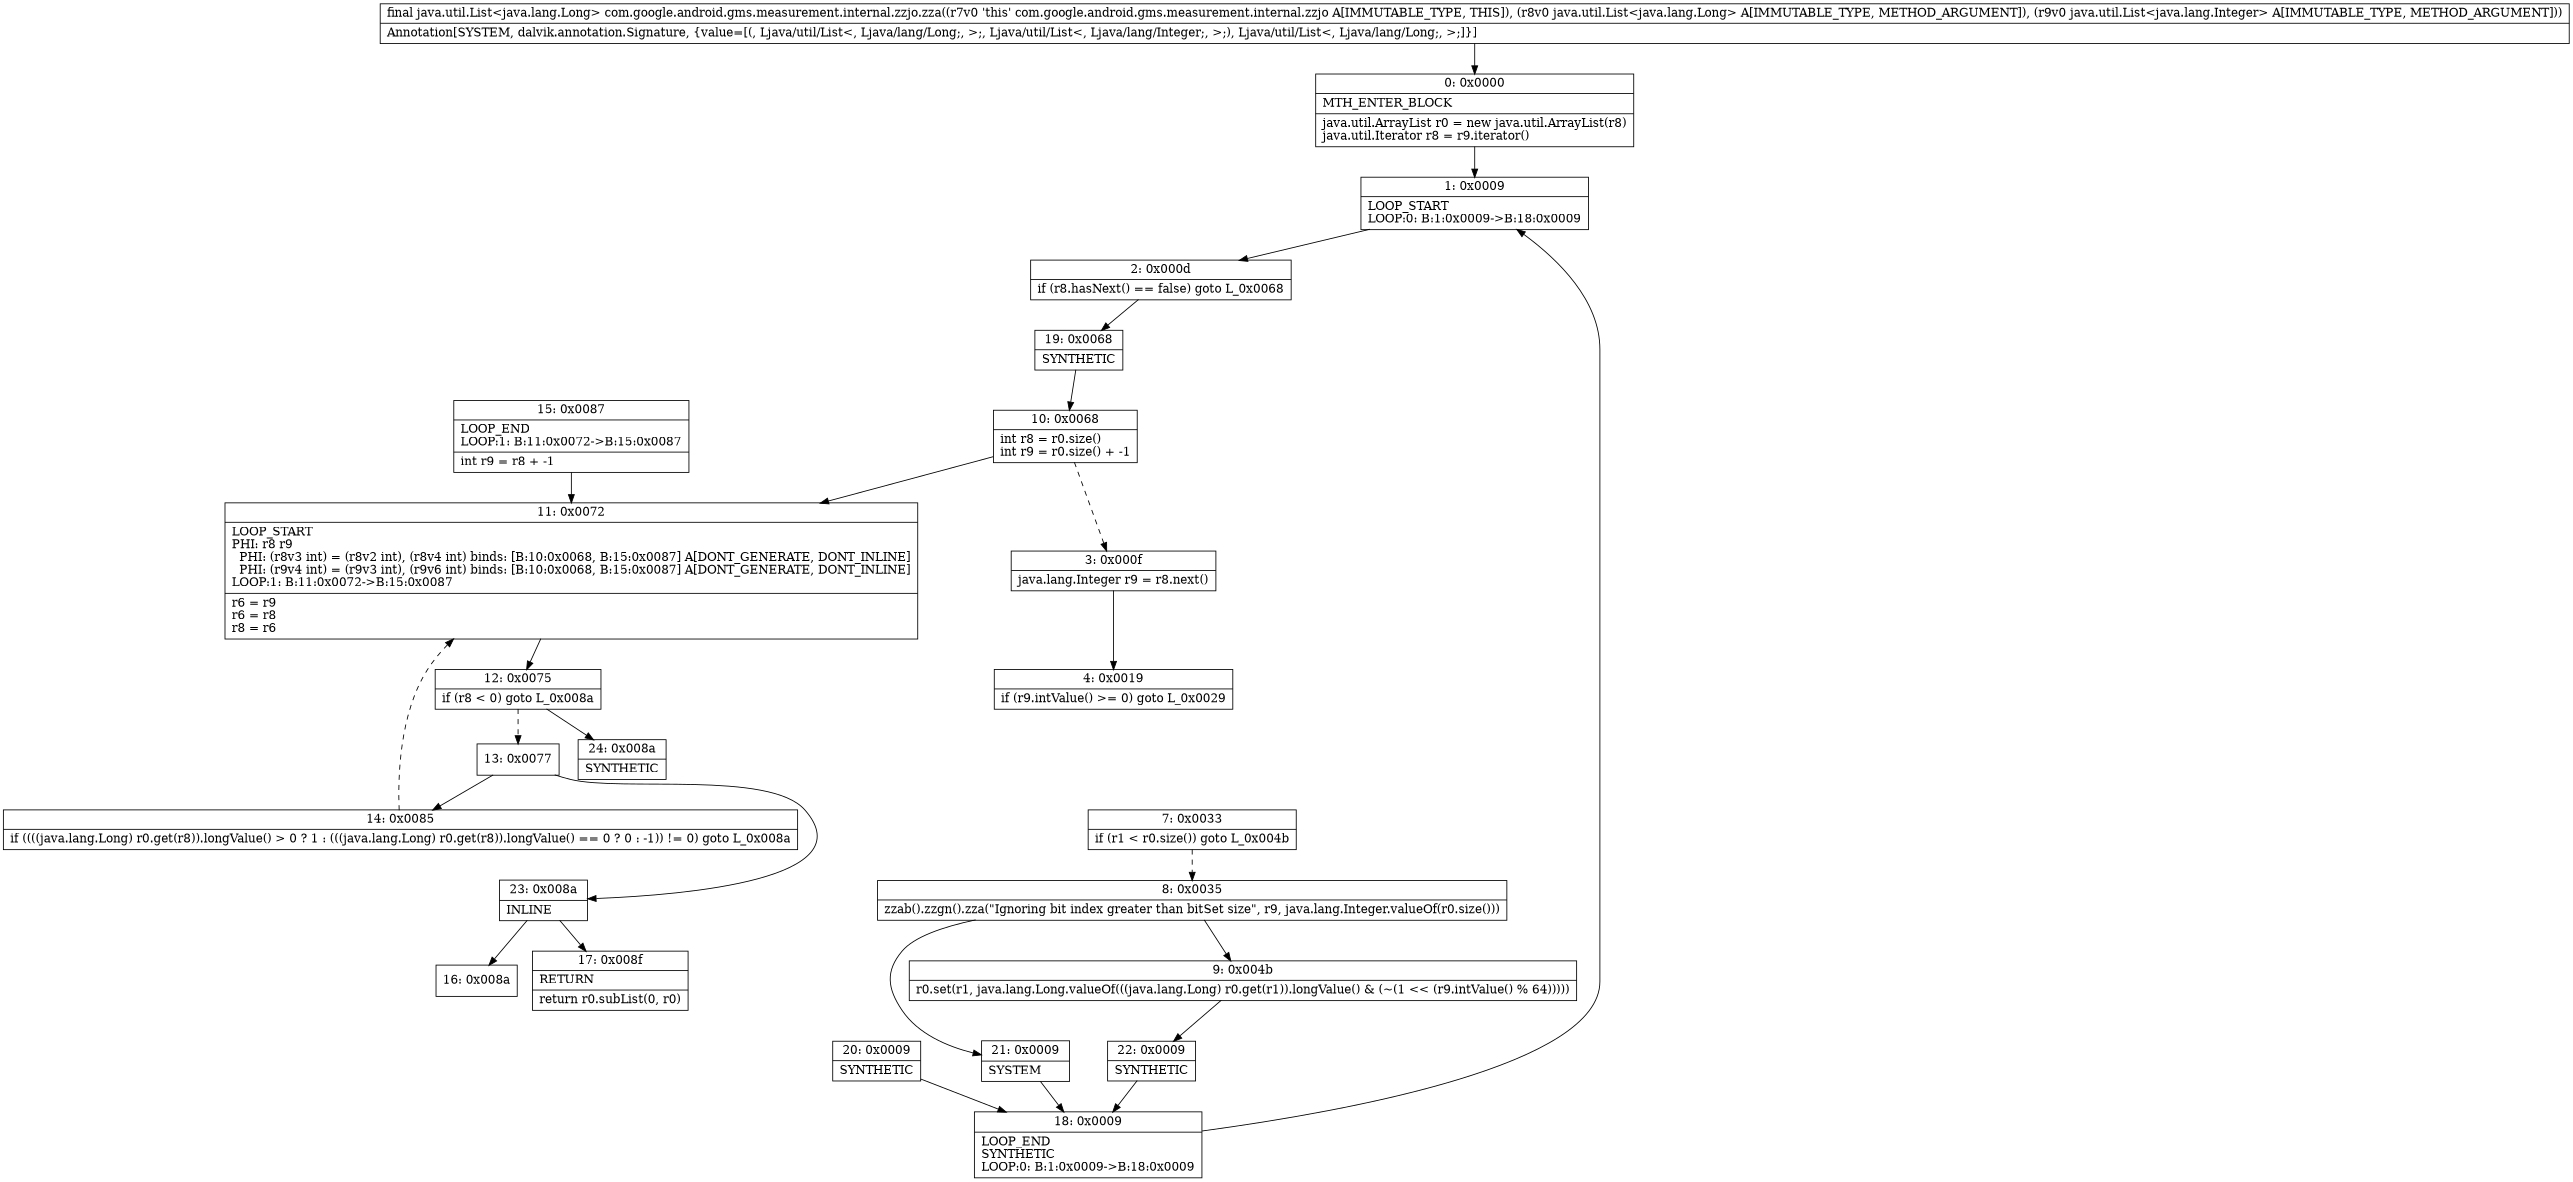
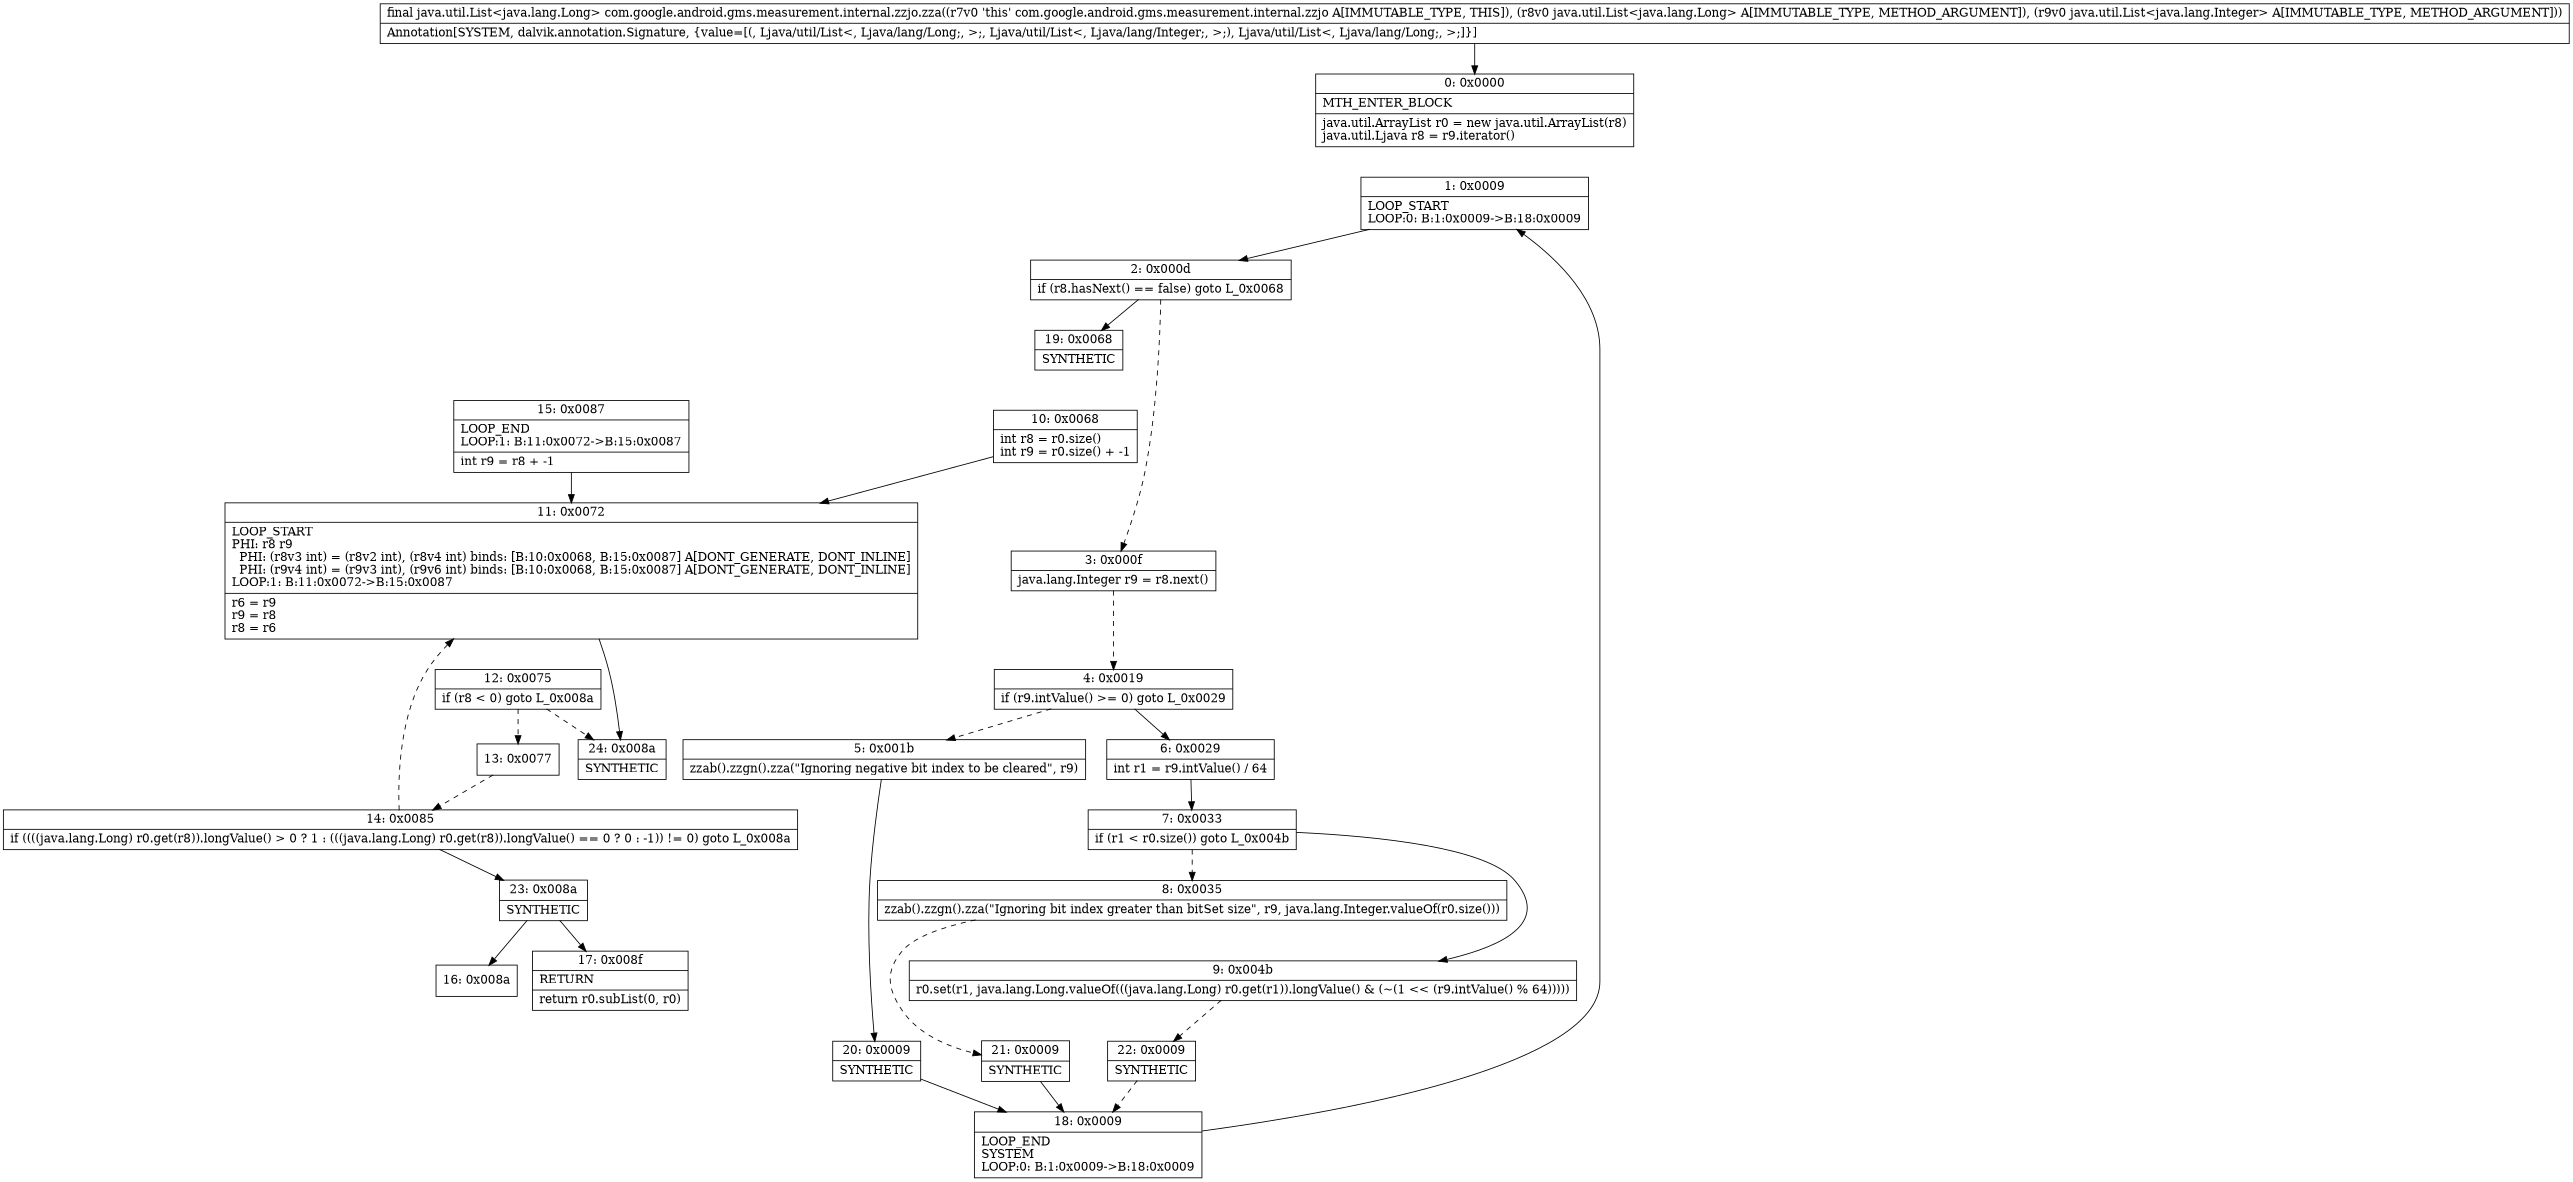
node "0: 0x0000": text "java.util.Iterator r8 = r9.iterator()" -> "java.util.Ljava r8 = r9.iterator()"
edge "0: 0x0000" -> "1: 0x0009": removed
edge "19: 0x0068" -> "10: 0x0068": removed
edge "10: 0x0068" -> "3: 0x000f": now "2: 0x000d" -> "3: 0x000f"
node "11: 0x0072": text "r6 = r8" -> "r9 = r8"
edge "3: 0x000f" -> "4: 0x0019": style solid -> dashed
edge "11: 0x0072" -> "12: 0x0075": now "11: 0x0072" -> "24: 0x008a"
edge "12: 0x0075" -> "24: 0x008a": style solid -> dashed
node "5: 0x001b": added
node "6: 0x0029": added
edge "13: 0x0077" -> "14: 0x0085": style solid -> dashed
edge "13: 0x0077" -> "23: 0x008a": now "14: 0x0085" -> "23: 0x008a"
node "23: 0x008a": text "INLINE" -> "SYNTHETIC"
edge "8: 0x0035" -> "9: 0x004b": now "7: 0x0033" -> "9: 0x004b"
edge "8: 0x0035" -> "21: 0x0009": style solid -> dashed
edge "9: 0x004b" -> "22: 0x0009": style solid -> dashed
node "21: 0x0009": text "SYSTEM" -> "SYNTHETIC"
edge "22: 0x0009" -> "18: 0x0009": style solid -> dashed
node "18: 0x0009": text "SYNTHETIC" -> "SYSTEM"
